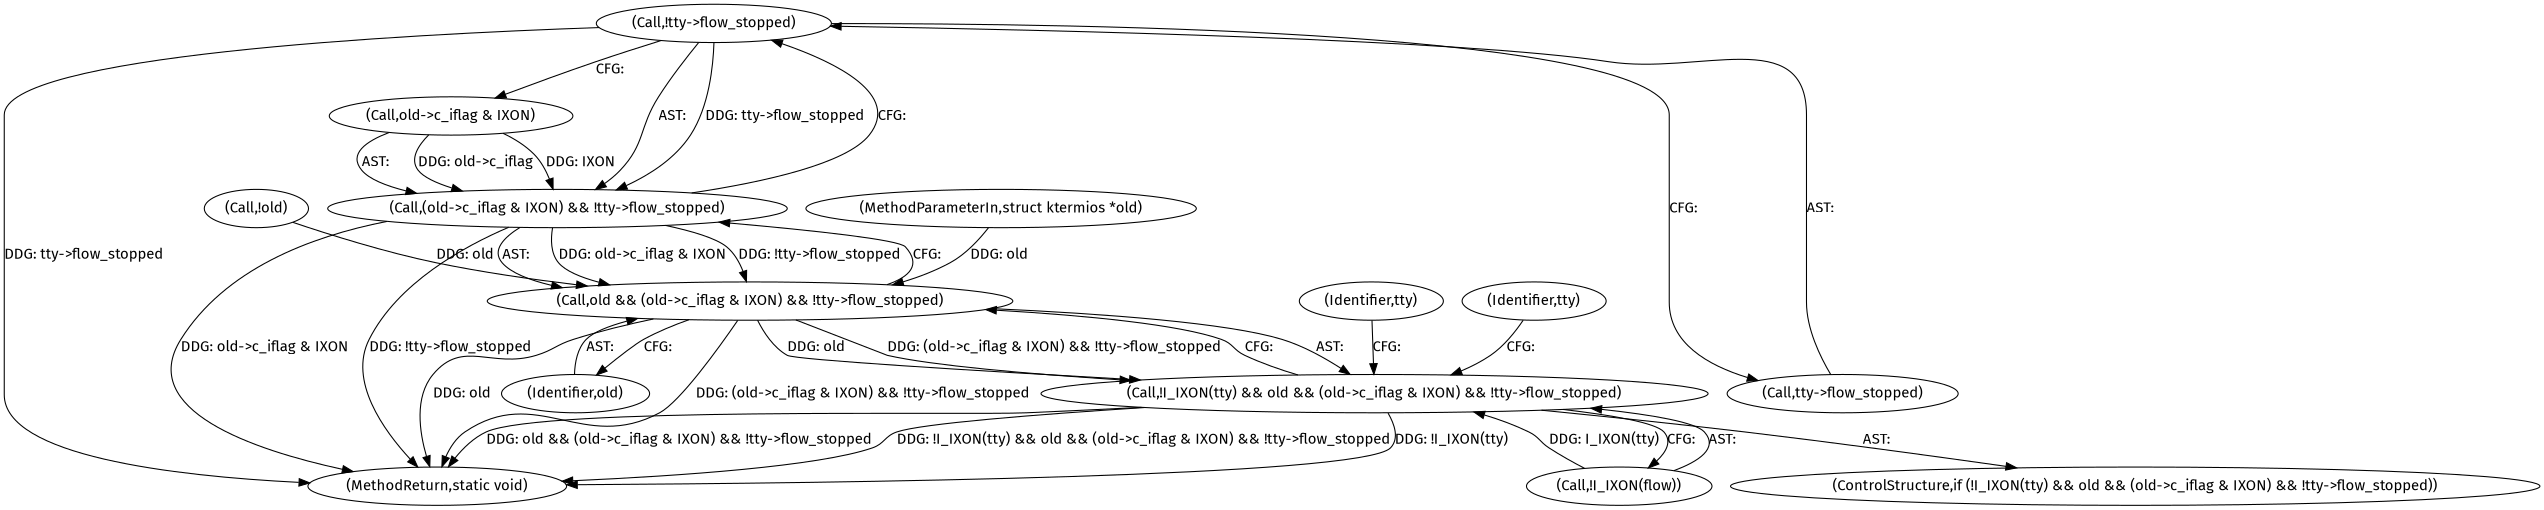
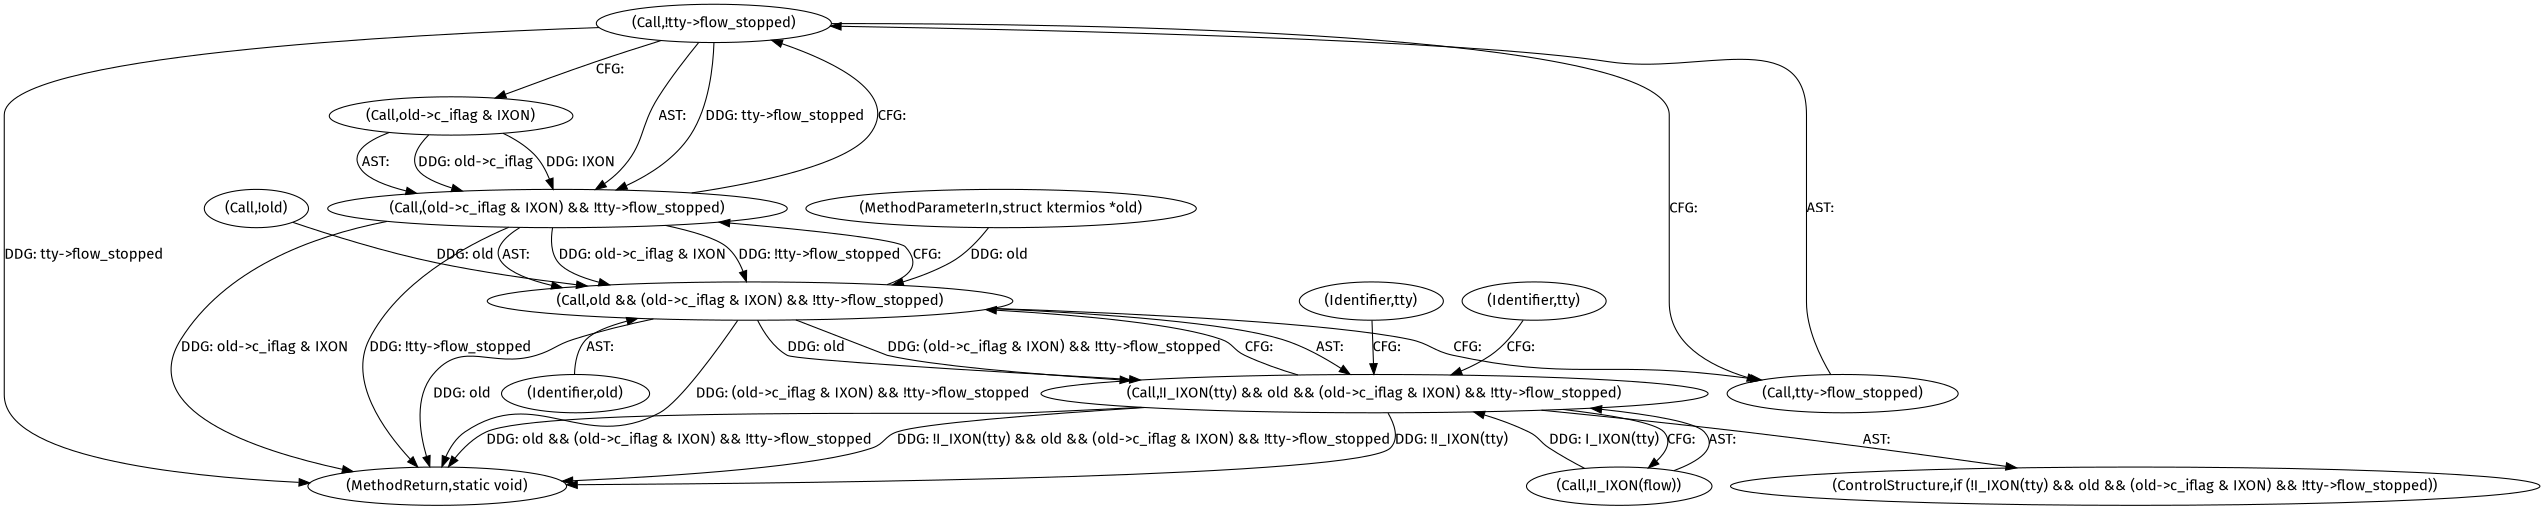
edge "(Call,old && (old->c_iflag & IXON) && !tty->flow_stopped)" -> "(Identifier,old)": now "(Call,old && (old->c_iflag & IXON) && !tty->flow_stopped)" -> "(Call,tty->flow_stopped)"
